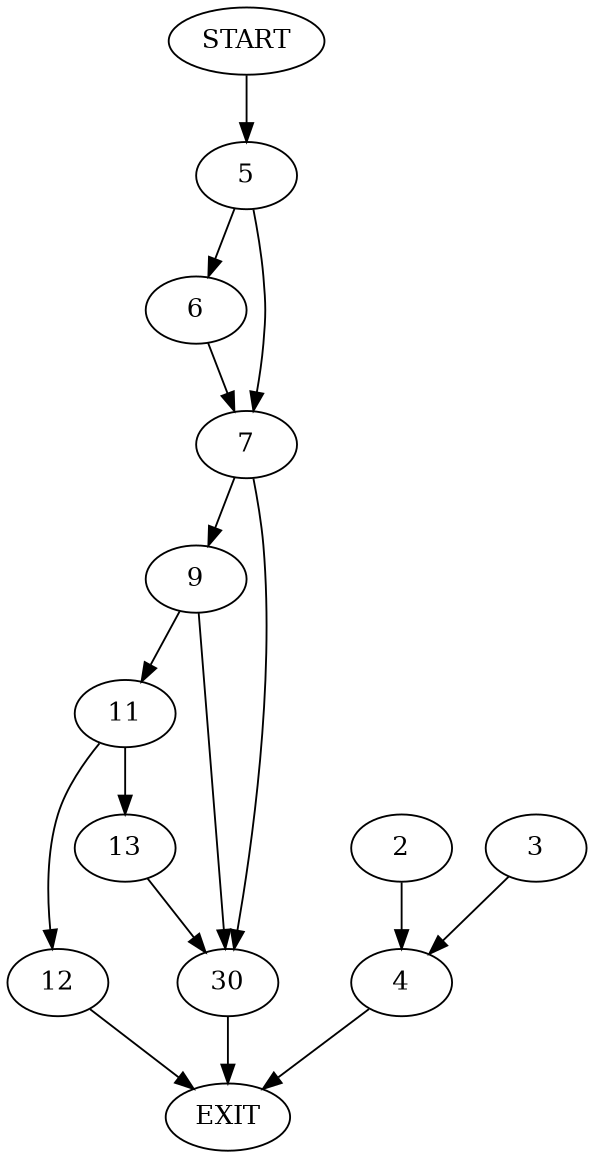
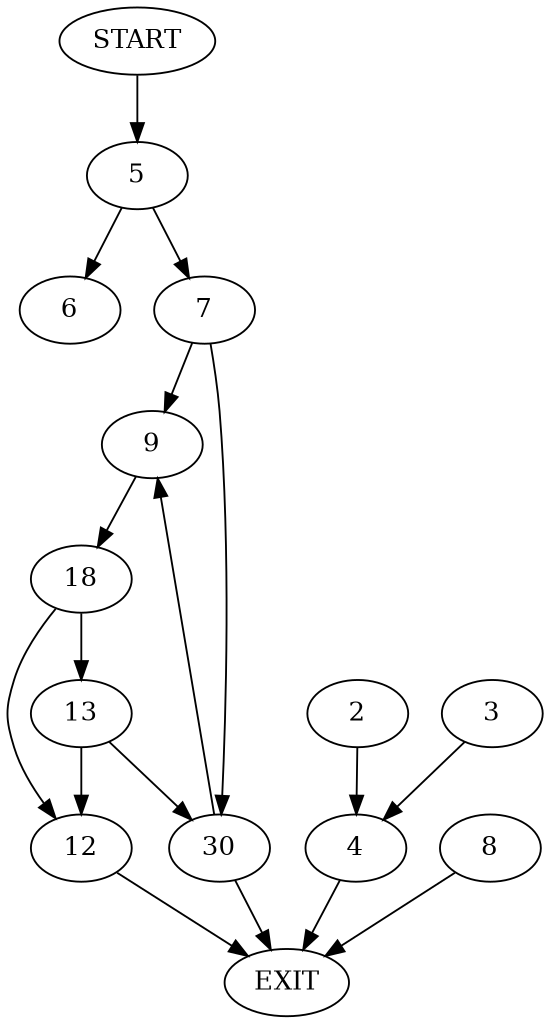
edge "6" -> "7": removed
node "11": label "11" -> "18"
edge "9" -> "30": reversed
edge "13" -> "12": added
node "8": added
